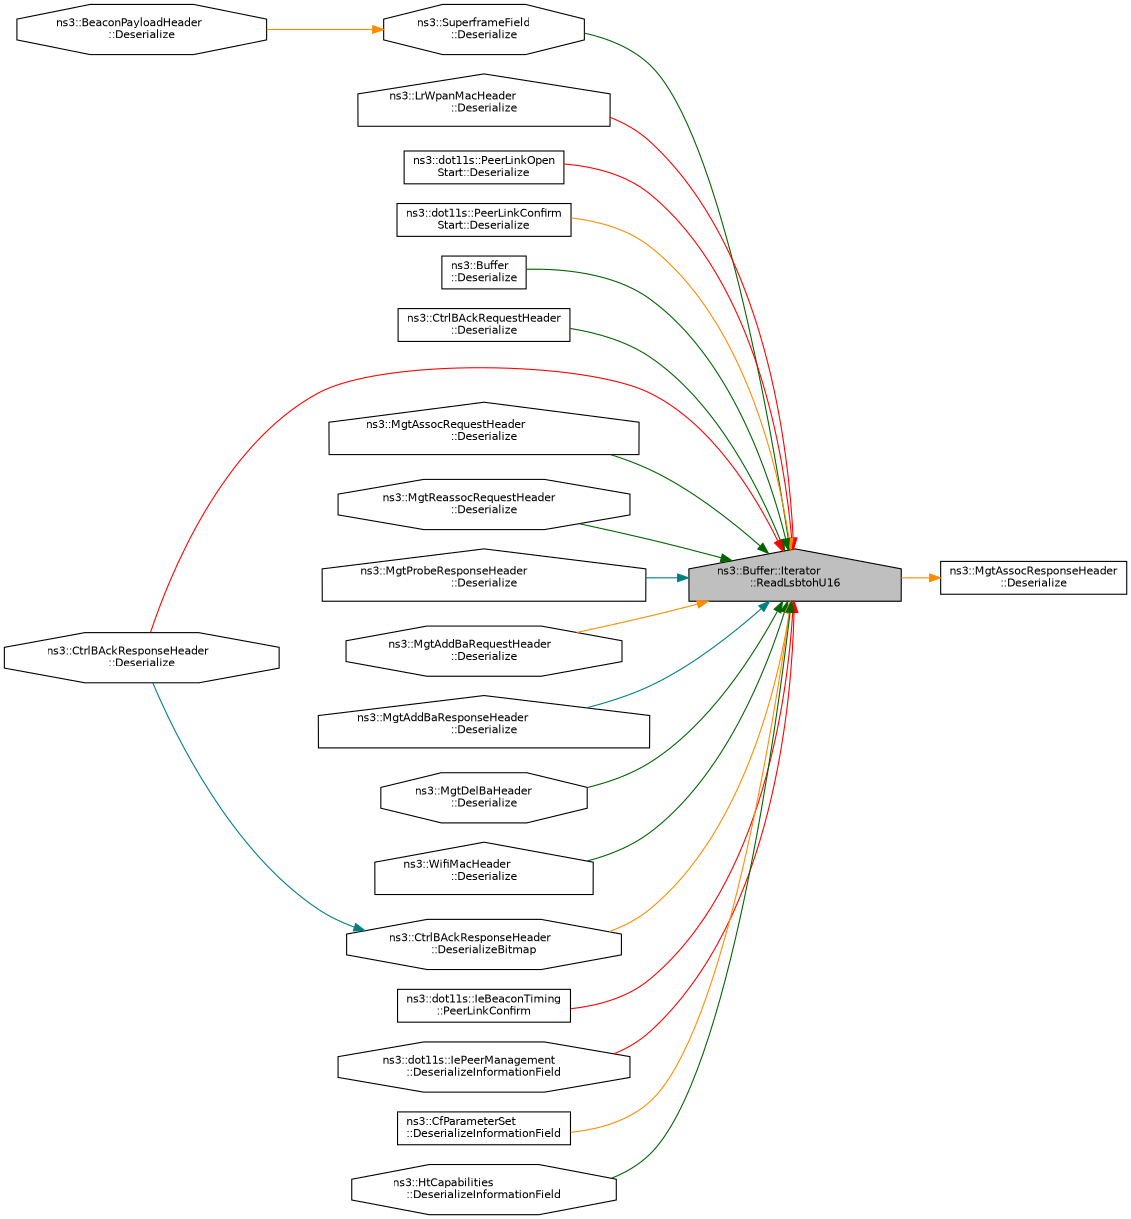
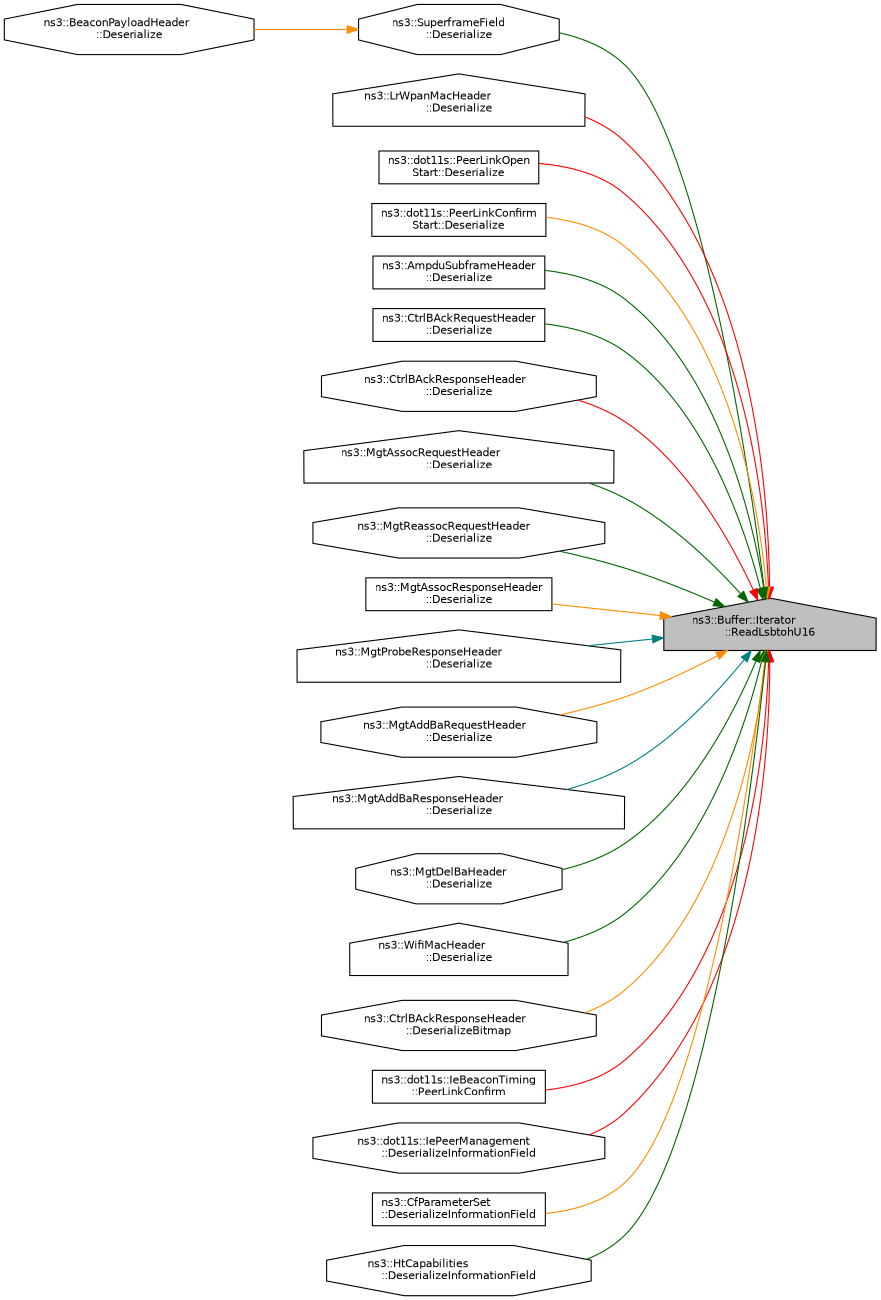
node "ns3::Buffer ::Deserialize": label "ns3::Buffer ::Deserialize" -> "ns3::AmpduSubframeHeader ::Deserialize"
edge "ns3::Buffer::Iterator ::ReadLsbtohU16" -> "ns3::MgtAssocResponseHeader ::Deserialize": reversed
edge "ns3::CtrlBAckResponseHeader ::Deserialize" -> "ns3::CtrlBAckResponseHeader ::DeserializeBitmap": removed
